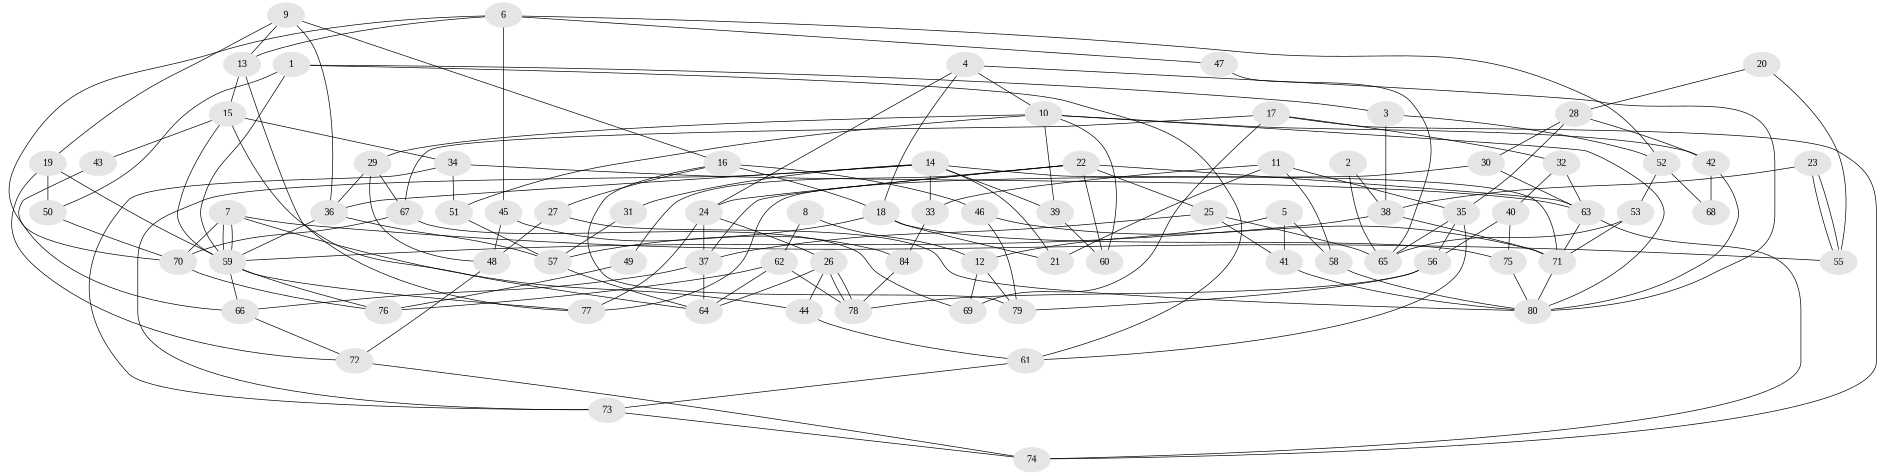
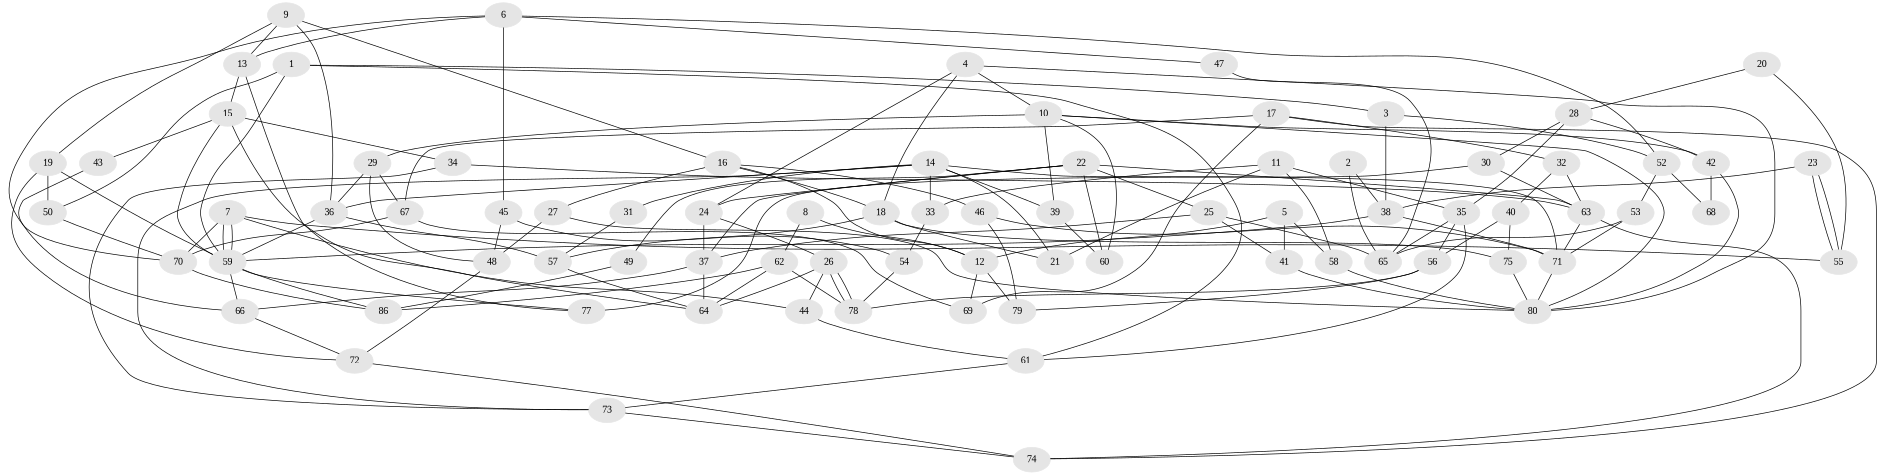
node "51": removed
node "84": label "84" -> "54"
edge "24" -- "77": removed
edge "16" -- "79": now "16" -- "12"
node "76": label "76" -> "86"
